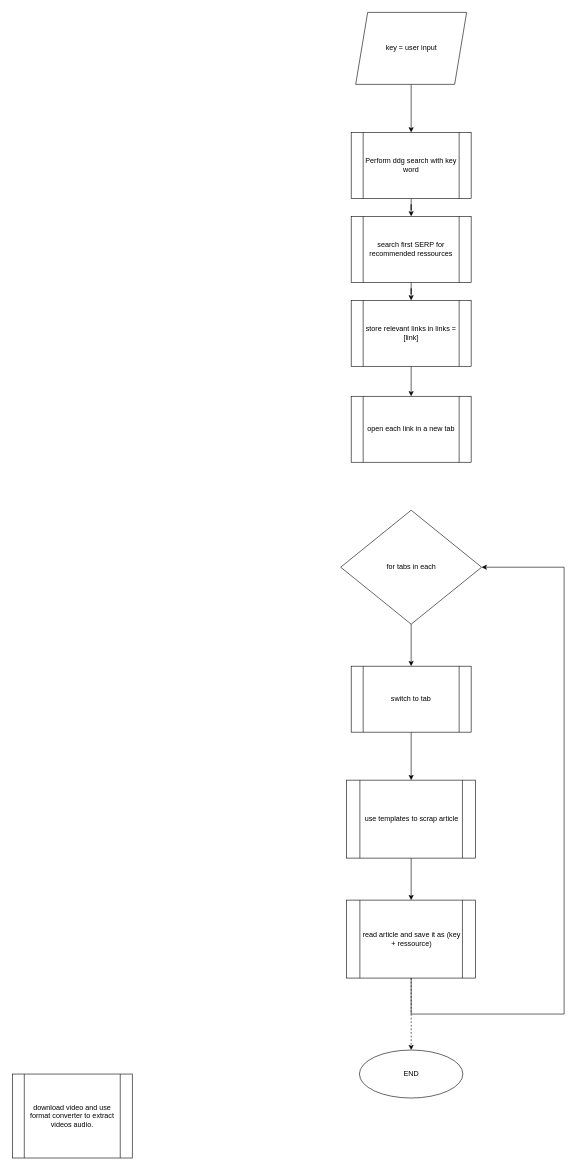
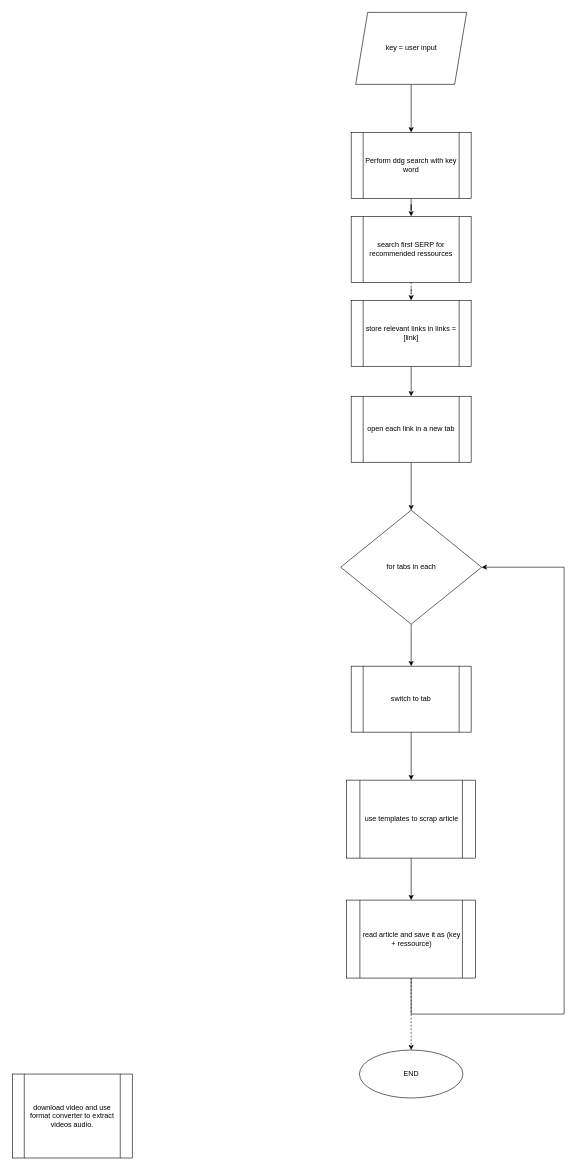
edge "search first SERP for recommended ressources" -> "store relevant links in links = [link]": style solid -> dashed
edge "open each link in a new tab" -> "for tabs in each": added
